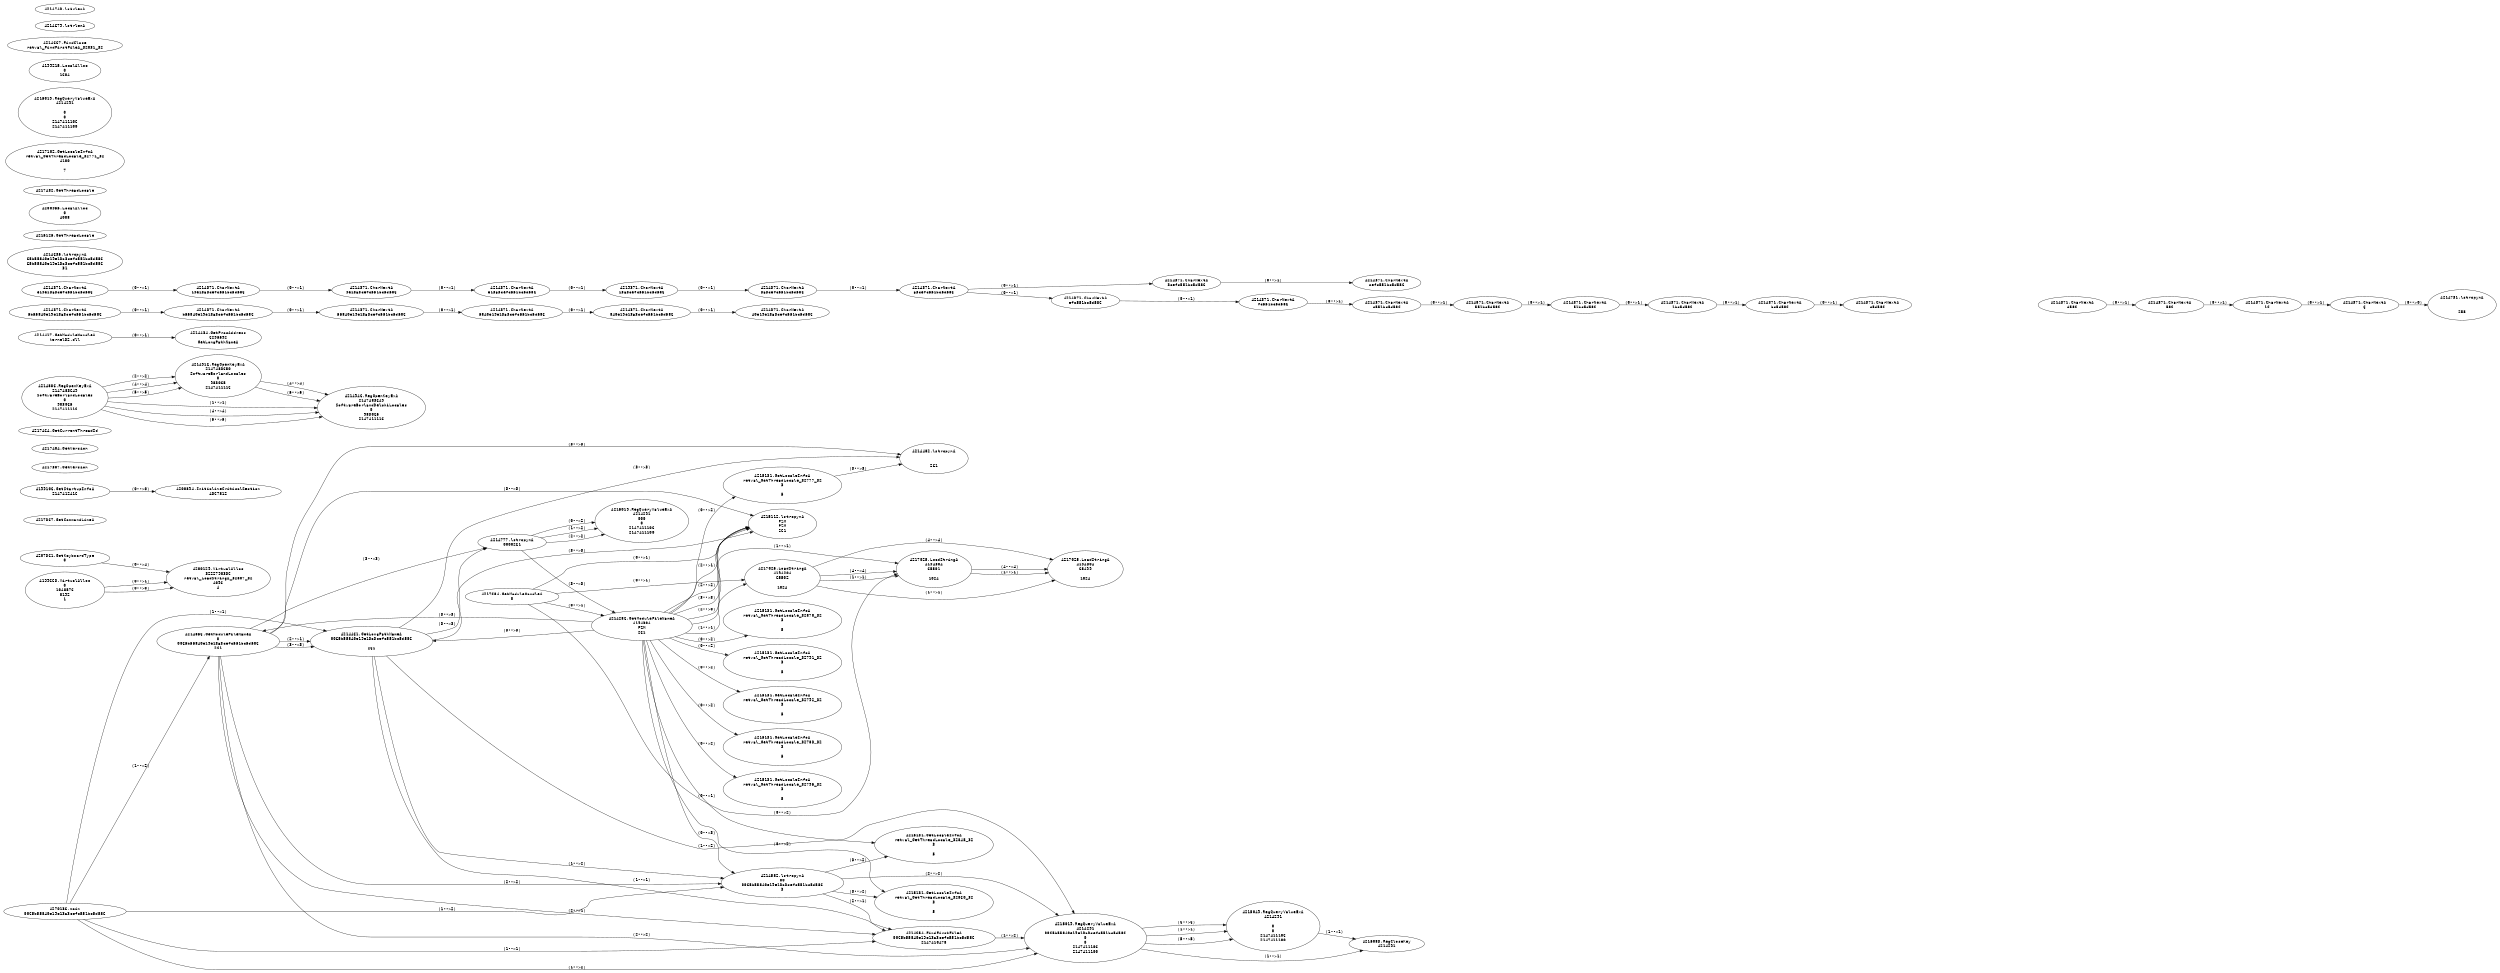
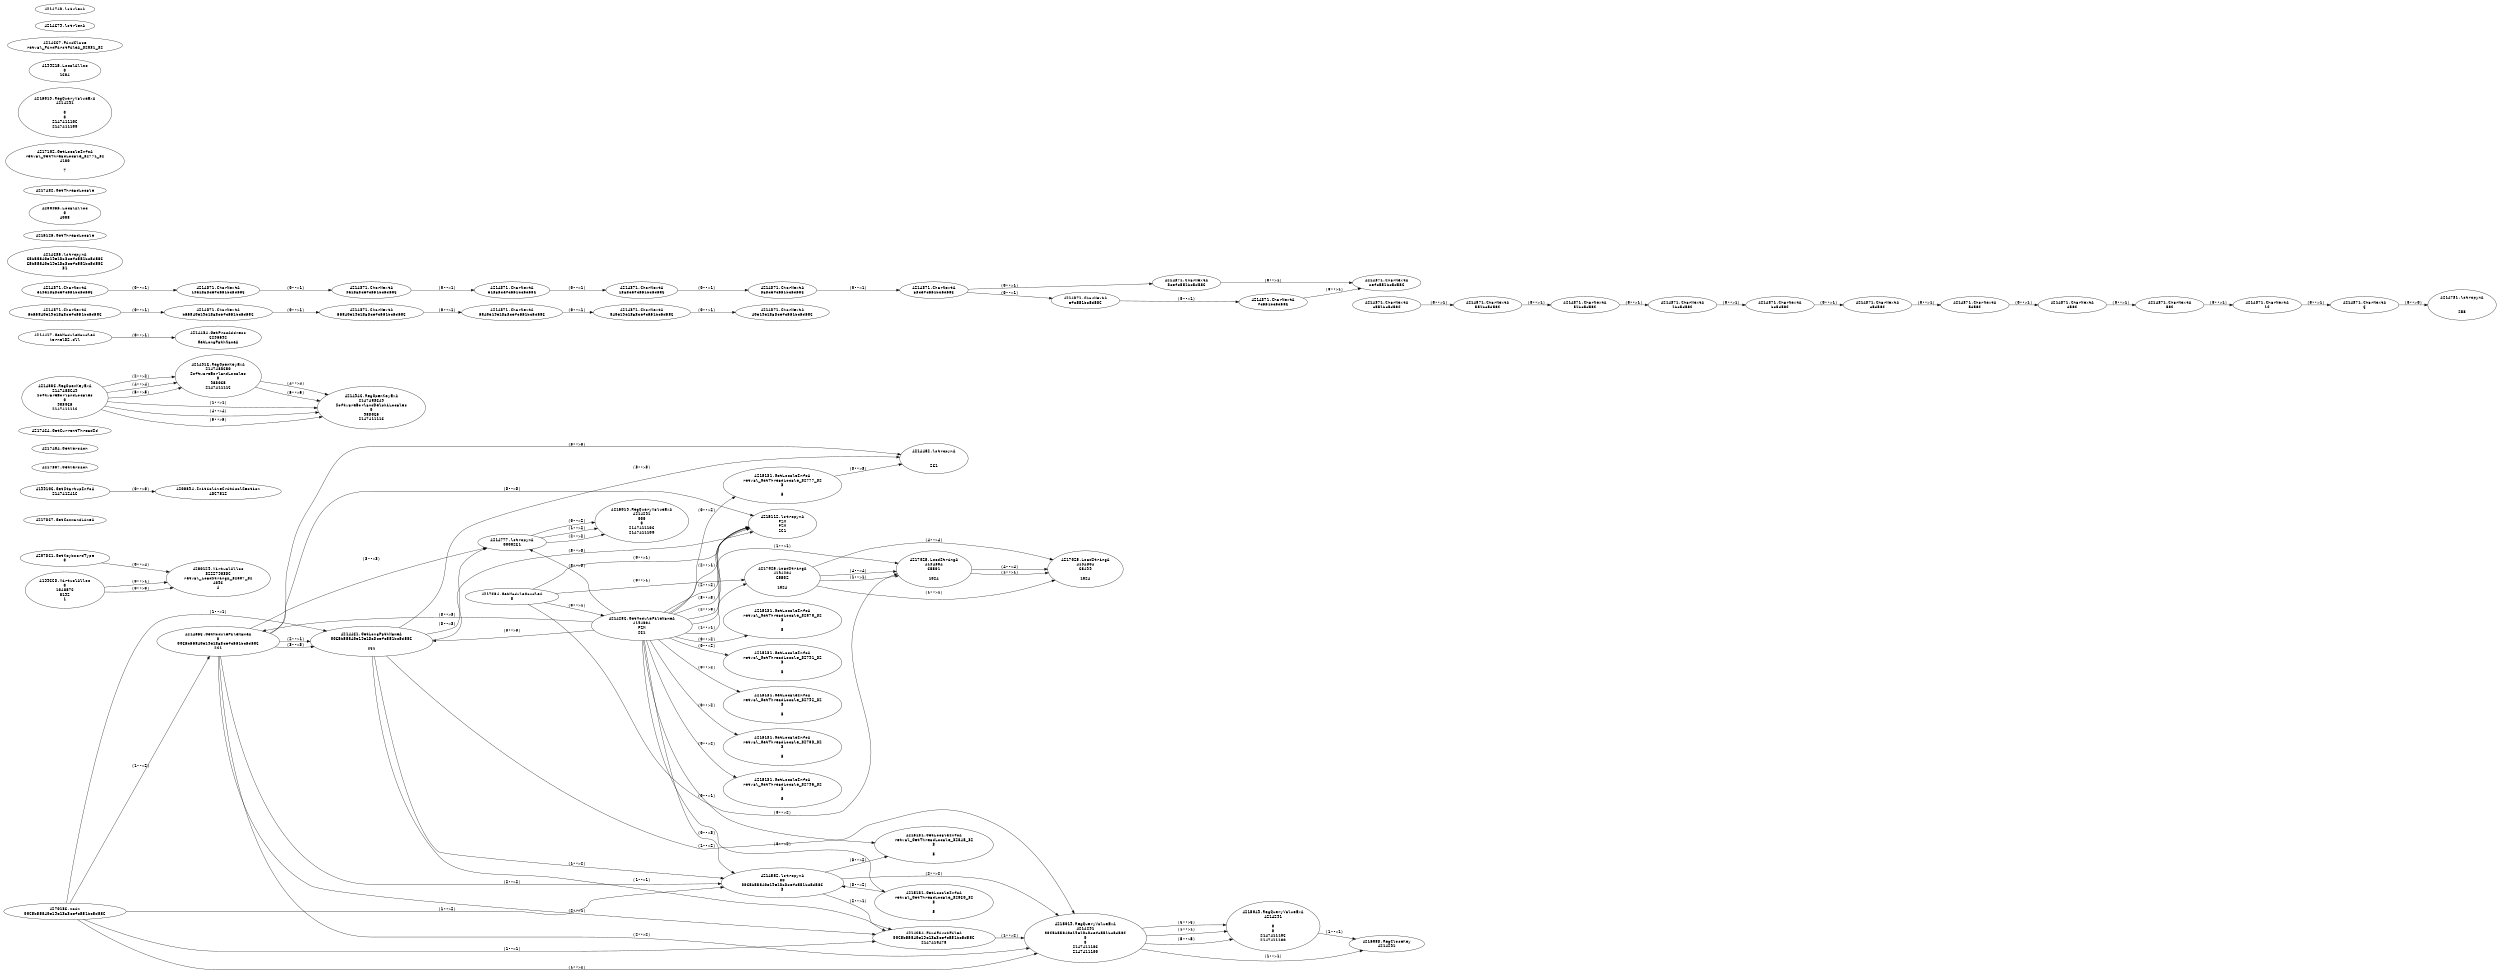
node "4219371.CharNextA 13a3cefc551bc5d586": label "4219371.CharNextA 13a3cefc551bc5d586" -> "4214371.CharNextA 13a3cefc551bc5d586"
edge "4214371.CharNextA fc551bc5d586" -> "4214371.CharNextA c551bc5d586": now "4214371.CharNextA fc551bc5d586" -> "4214371.CharNextA cefc551bc5d586"
node "4214371.CharNextA 5d586": added
edge "4214777.lstrcpynA 0000261" -> "4214286.GetModuleFileNameA 4194304 PZM 261": reversed
edge "4214582.lstrcpynA 00 0065b55840e19e13a3cefc551bc5d586 3" -> "4215131.GetLocaleInfoA retval_GetThreadLocale_32860_32 3 5": reversed
